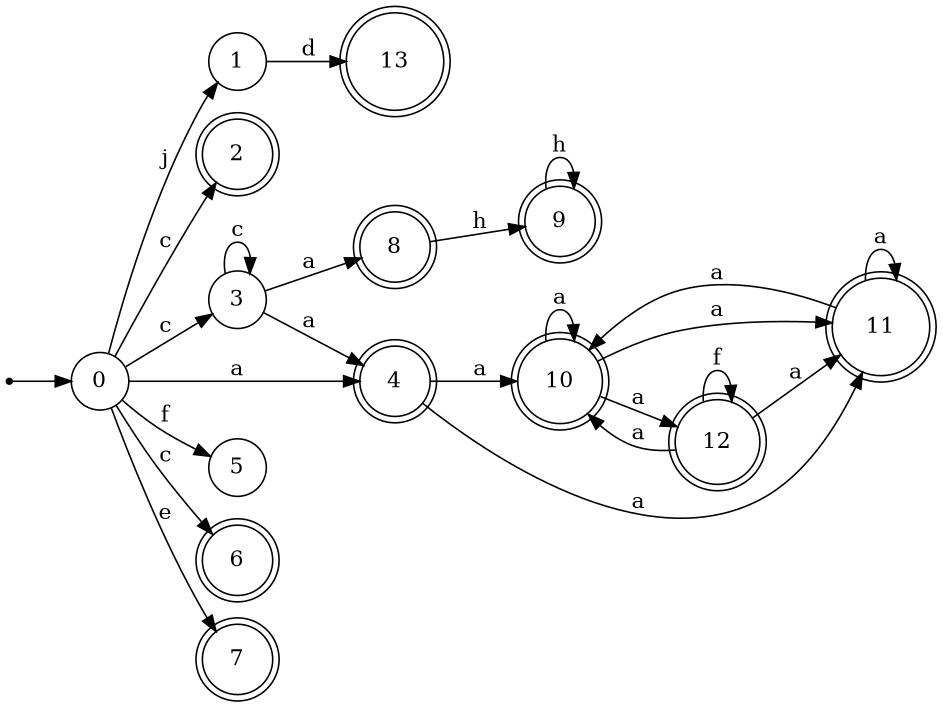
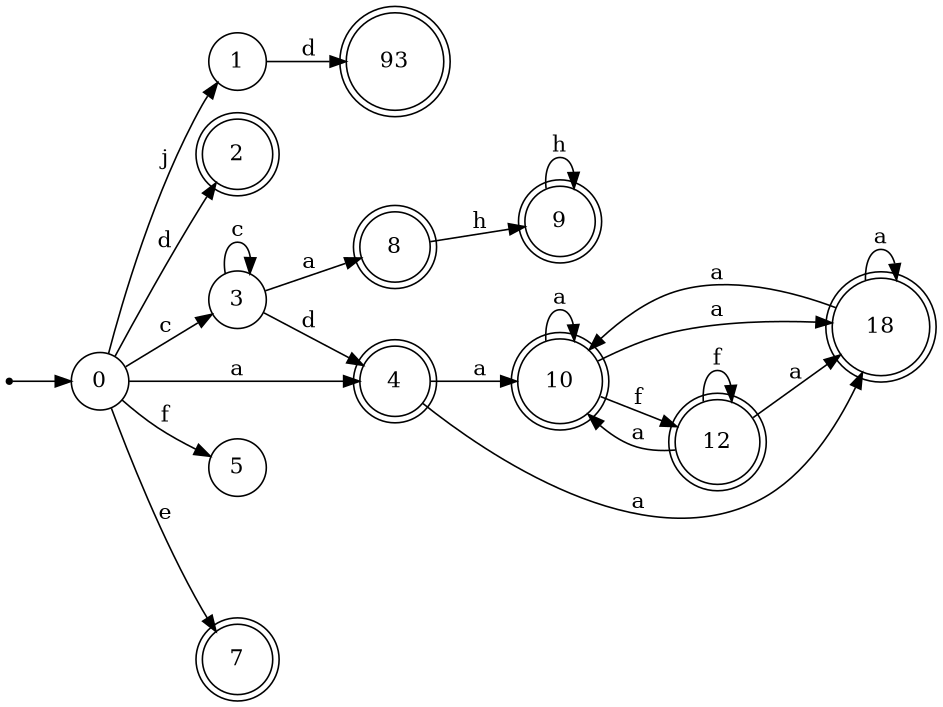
node "13": label "13" -> "93"
edge "0" -> "2": label "c" -> "d"
edge "3" -> "4": label "a" -> "d"
node "11": label "11" -> "18"
edge "10" -> "12": label "a" -> "f"
node "6": removed
